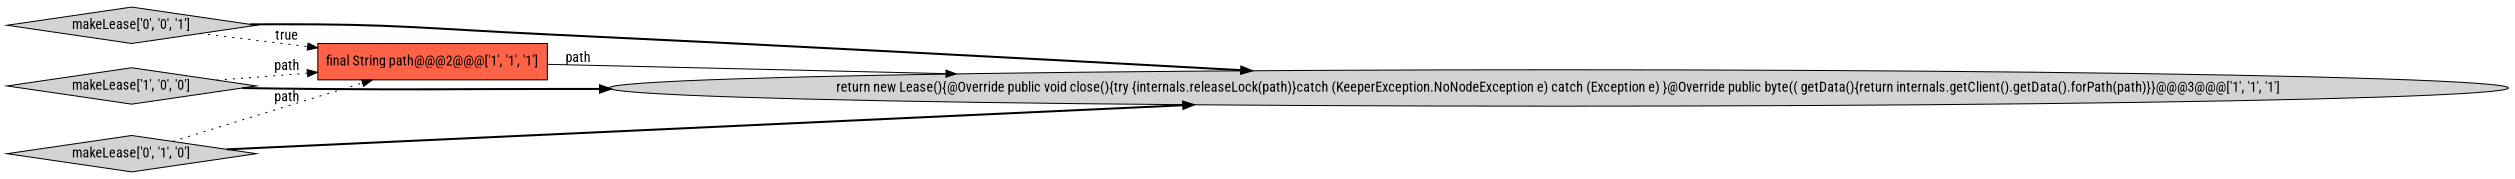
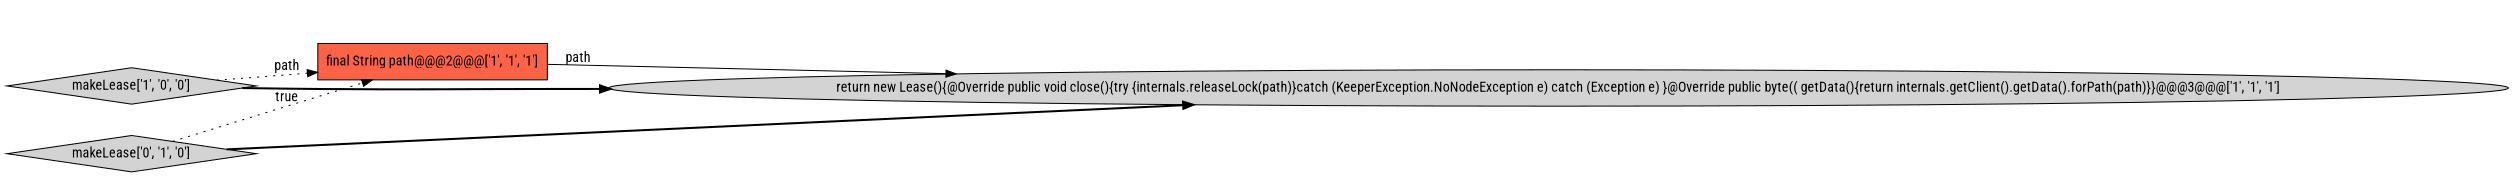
node "makeLease['0', '0', '1']": removed
edge "makeLease['0', '1', '0']" -> "final String path@@@2@@@['1', '1', '1']": label "path" -> "true"
